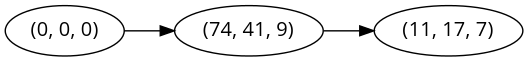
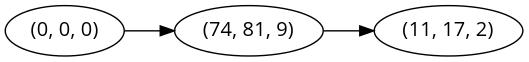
node "(74, 41, 9)": label "(74, 41, 9)" -> "(74, 81, 9)"
node "(11, 17, 7)": label "(11, 17, 7)" -> "(11, 17, 2)"
